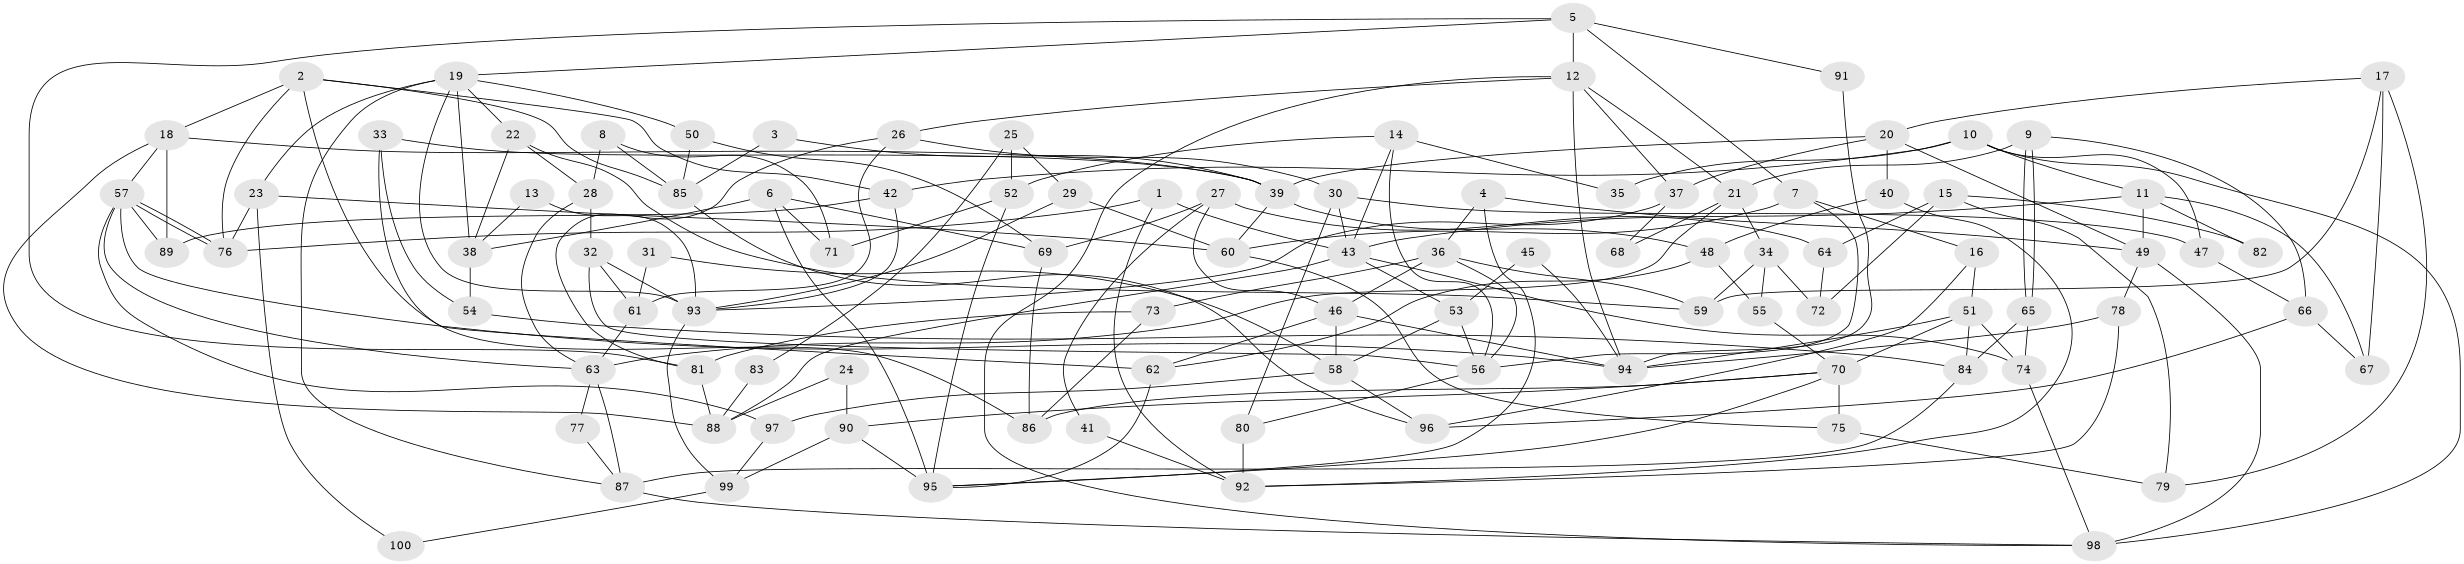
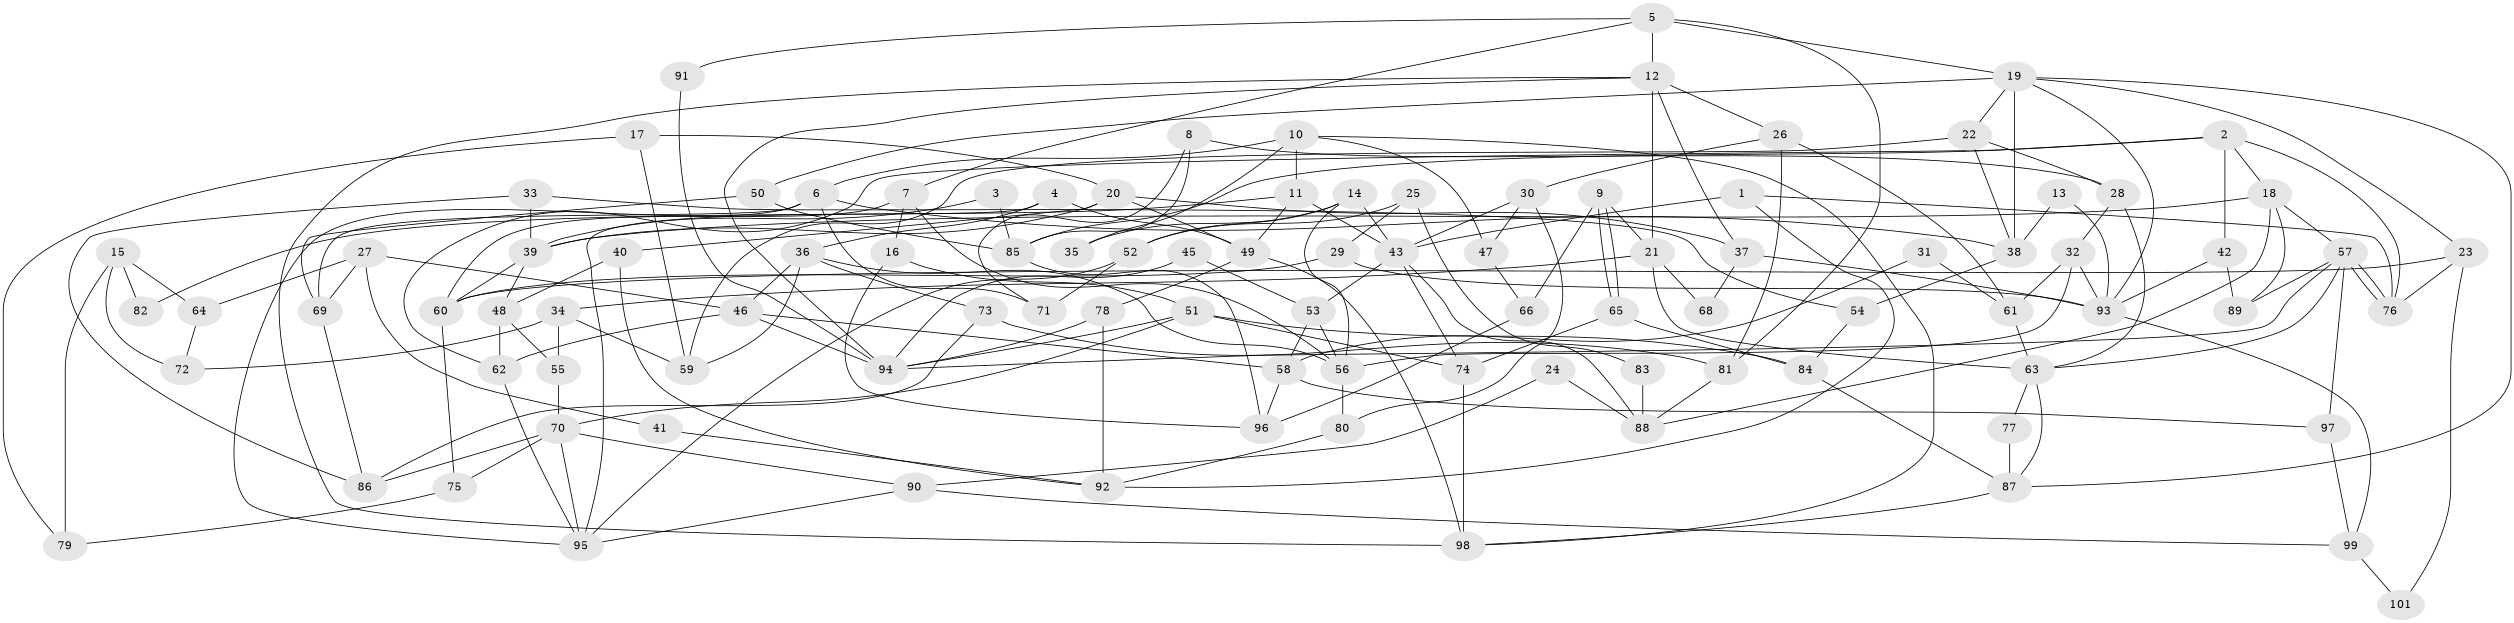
edge "10" -- "42": now "10" -- "6"
node "67": removed
node "100": label "100" -> "101"
